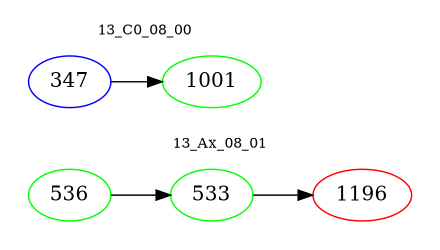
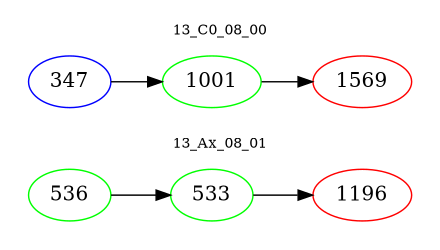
node "1569": added
